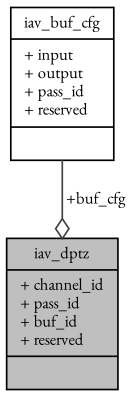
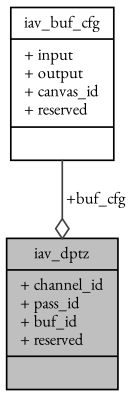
node "iav_buf_cfg": text "+ pass_id" -> "+ canvas_id"
